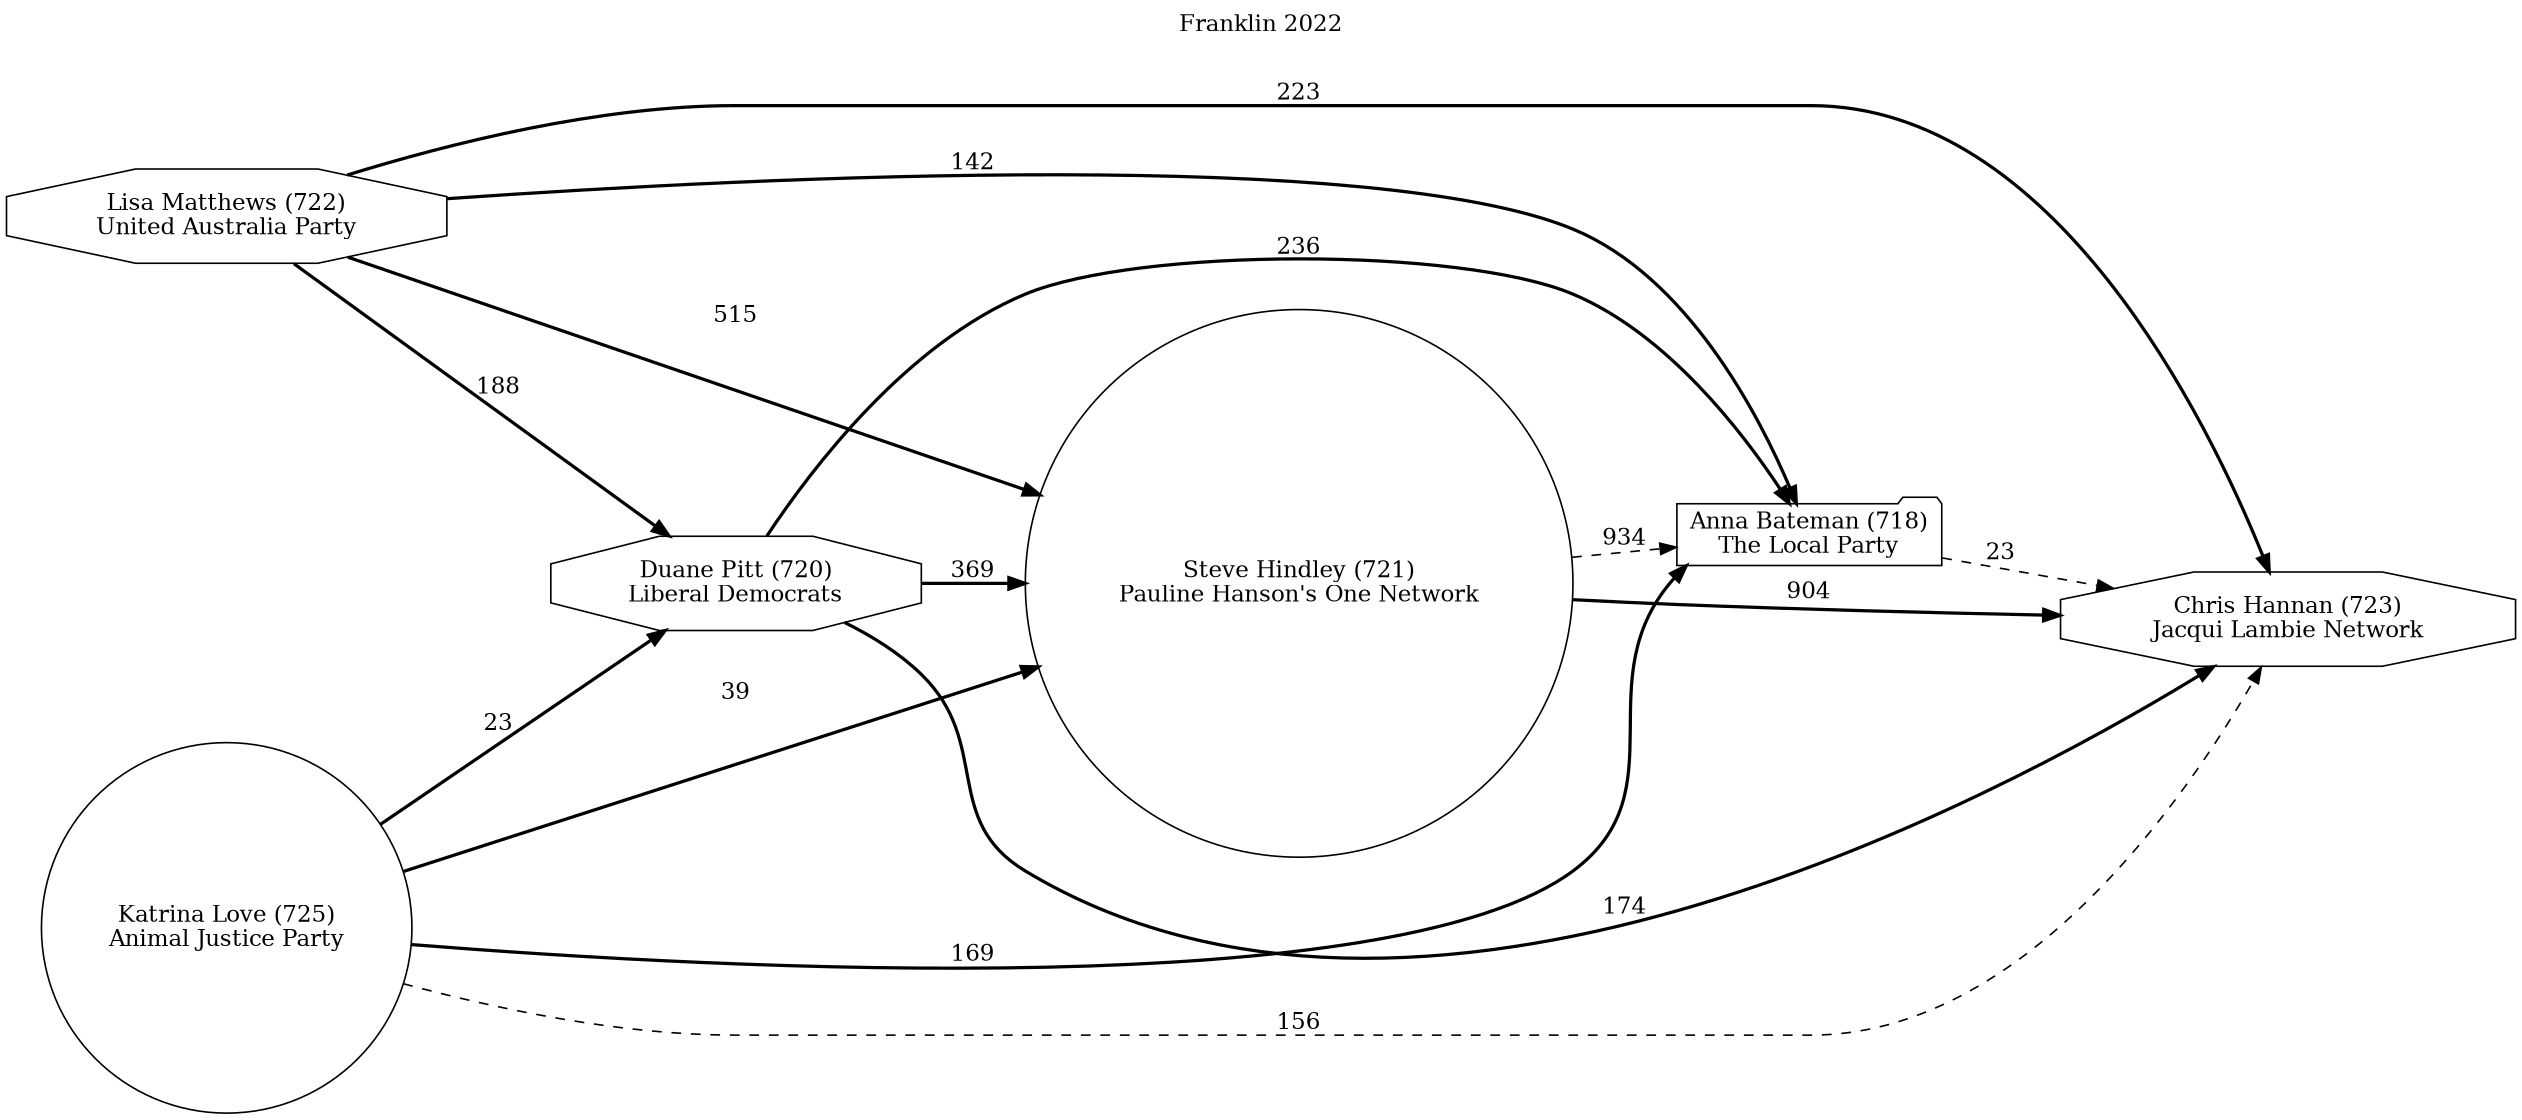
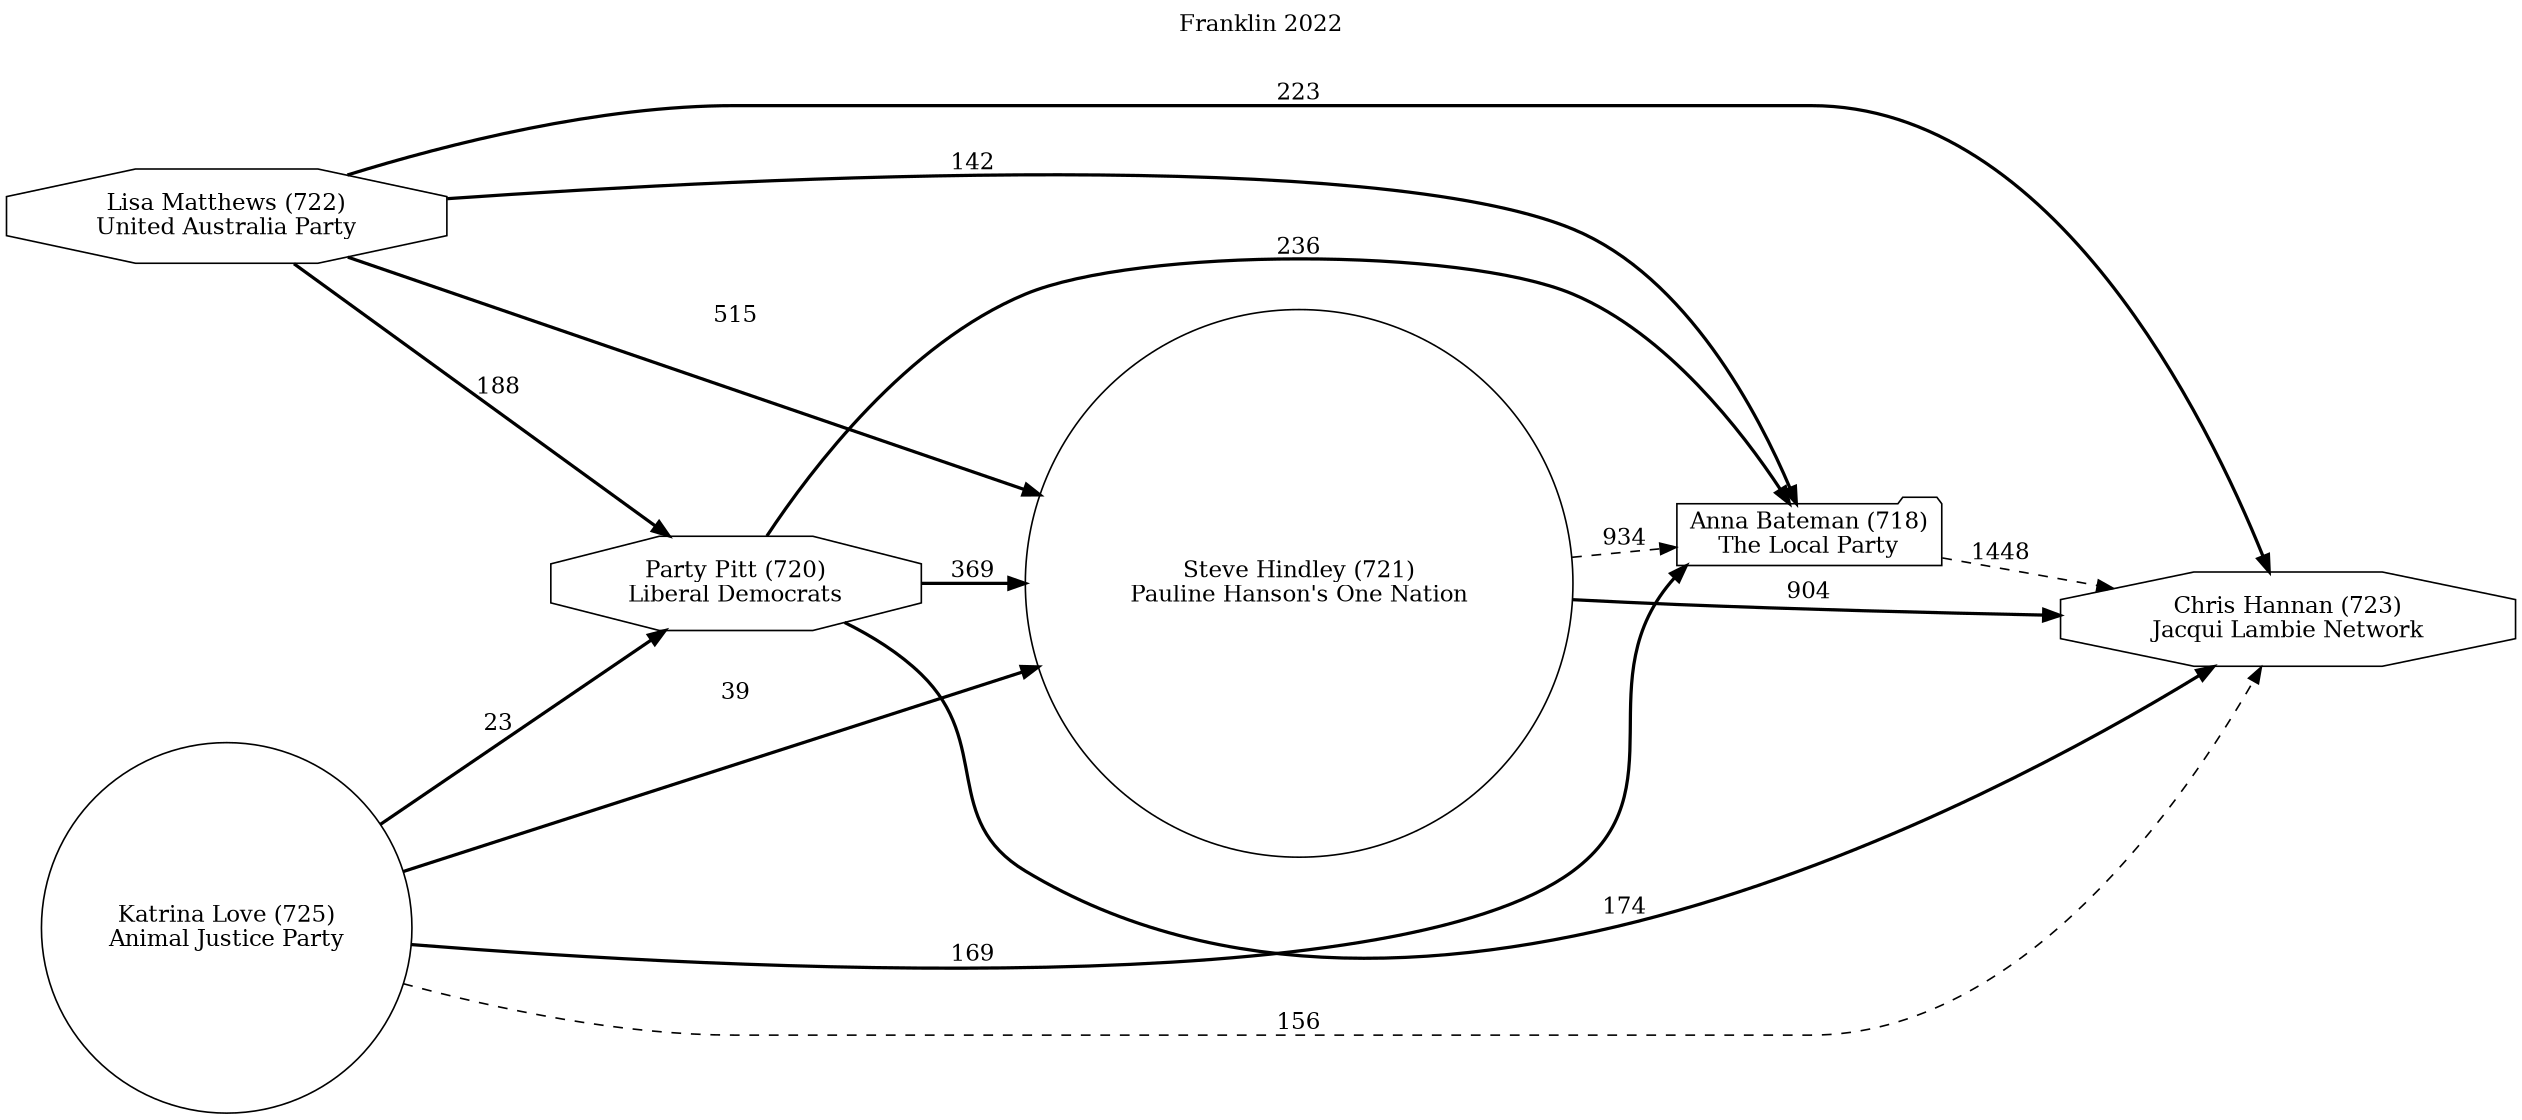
edge "Anna Bateman (718) The Local Party" -> "Chris Hannan (723) Jacqui Lambie Network": label "23" -> "1448"
node "Duane Pitt (720) Liberal Democrats": label "Duane Pitt (720) Liberal Democrats" -> "Party Pitt (720) Liberal Democrats"
node "Steve Hindley (721) Pauline Hanson's One Network": label "Steve Hindley (721) Pauline Hanson's One Network" -> "Steve Hindley (721) Pauline Hanson's One Nation"
